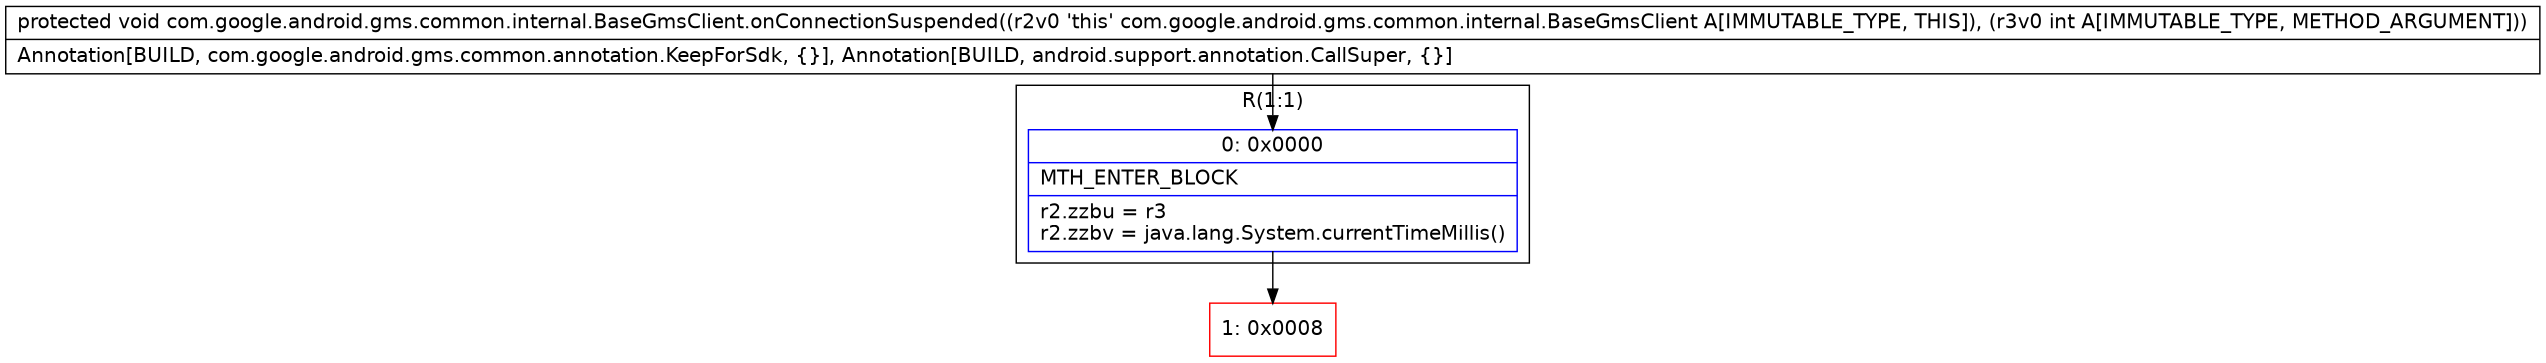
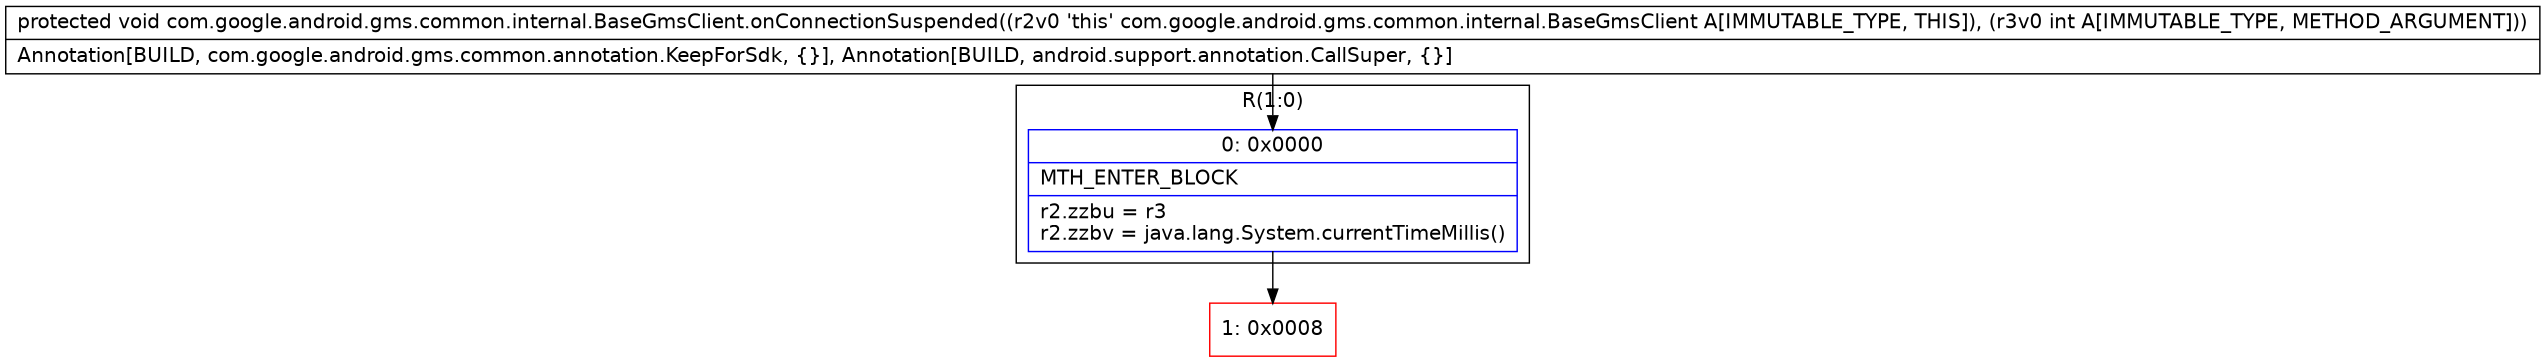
cluster "R(1:1)": label "R(1:1)" -> "R(1:0)"
